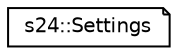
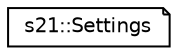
node "s24::Settings": label "s24::Settings" -> "s21::Settings"
